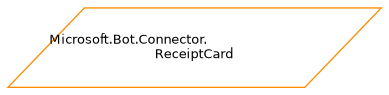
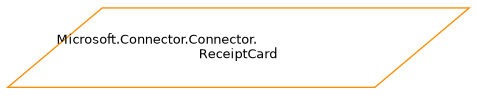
node "Microsoft.Bot.Connector. ReceiptCard": label "Microsoft.Bot.Connector. ReceiptCard" -> "Microsoft.Connector.Connector. ReceiptCard"
